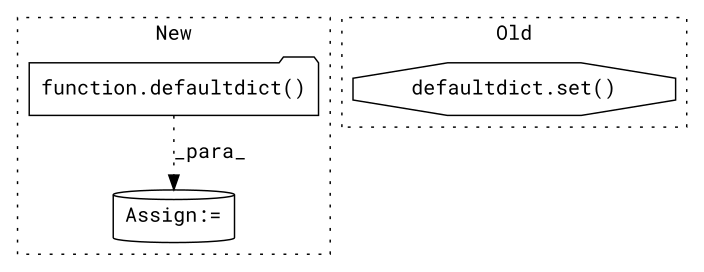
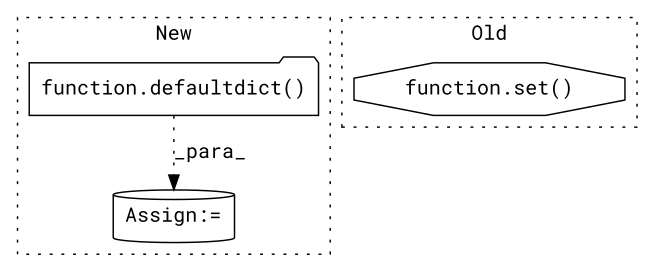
node "defaultdict.set()": label "defaultdict.set()" -> "function.set()"
